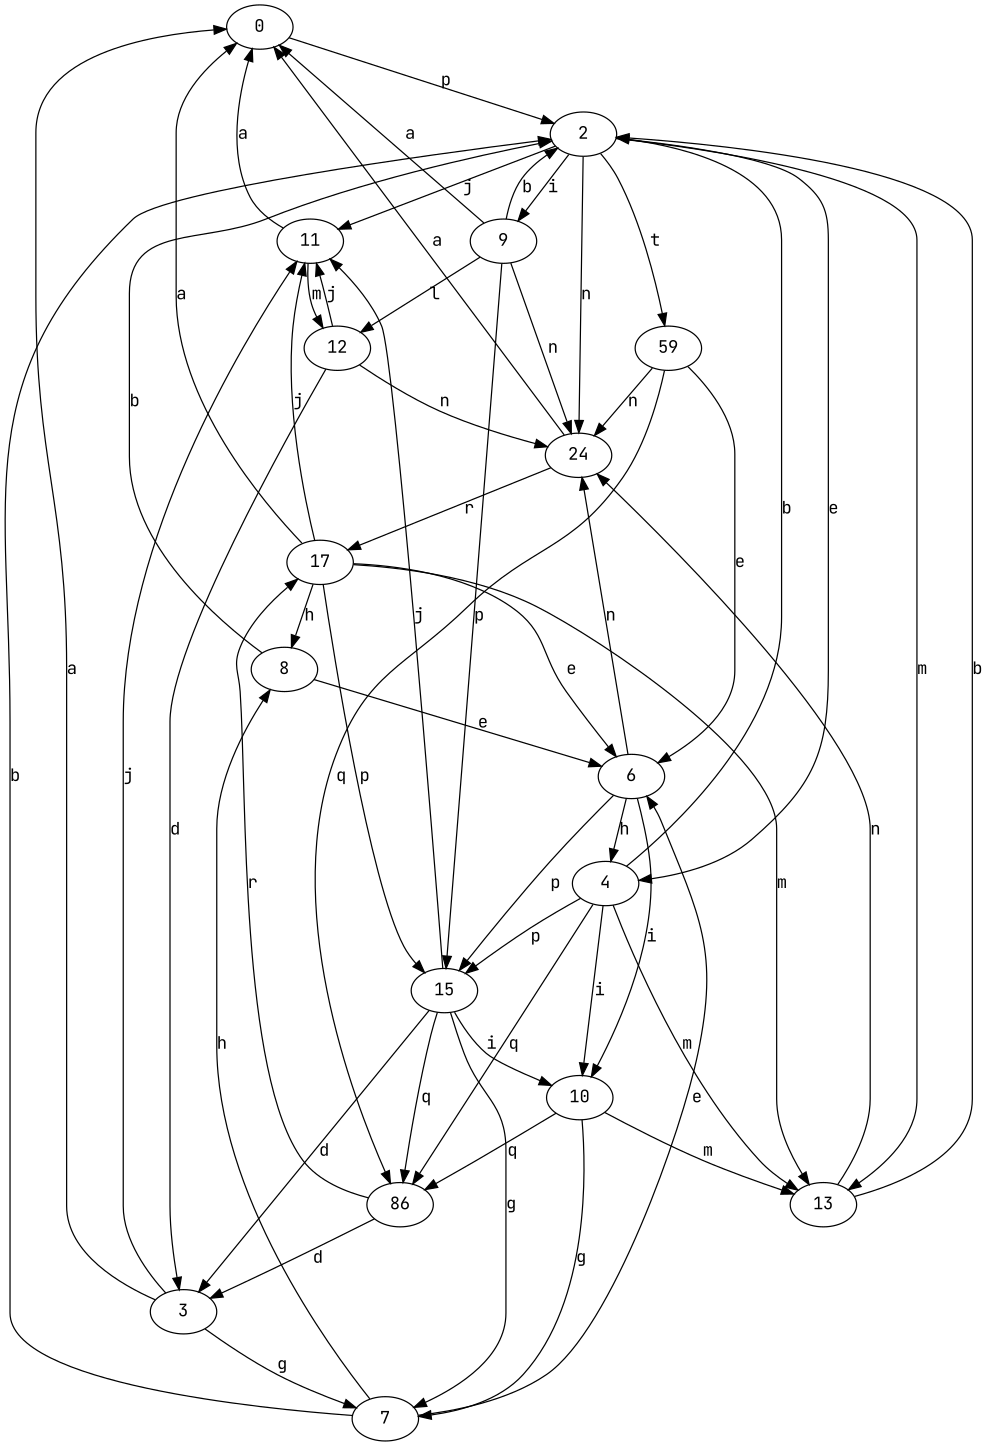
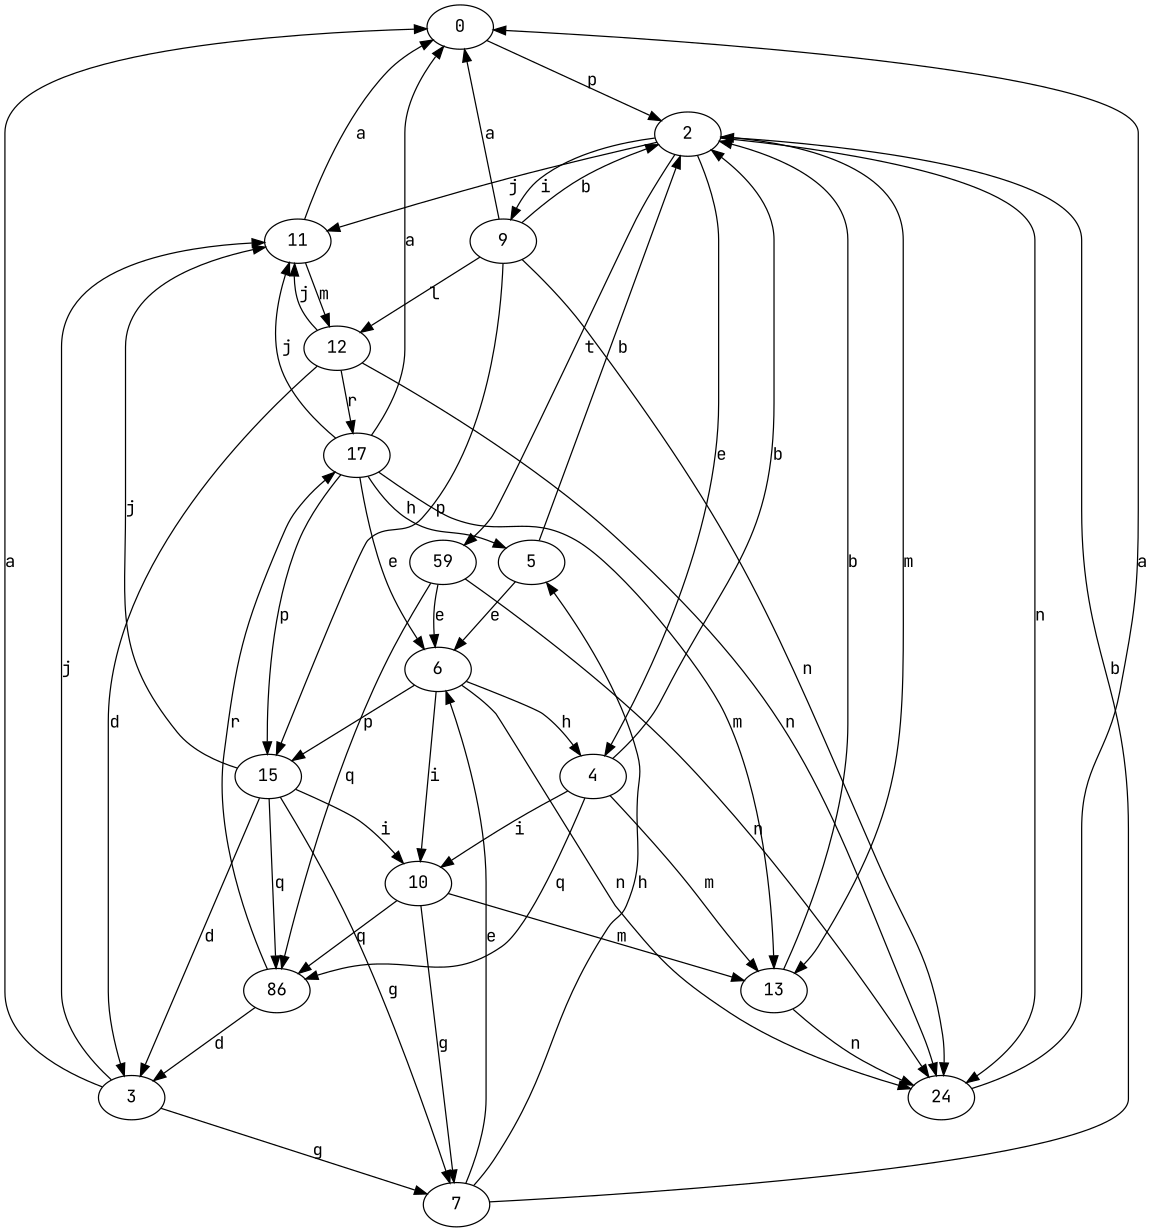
edge "24" -> "17": now "12" -> "17"
node "8": label "8" -> "5"
edge "4" -> "15": removed, label "p"
